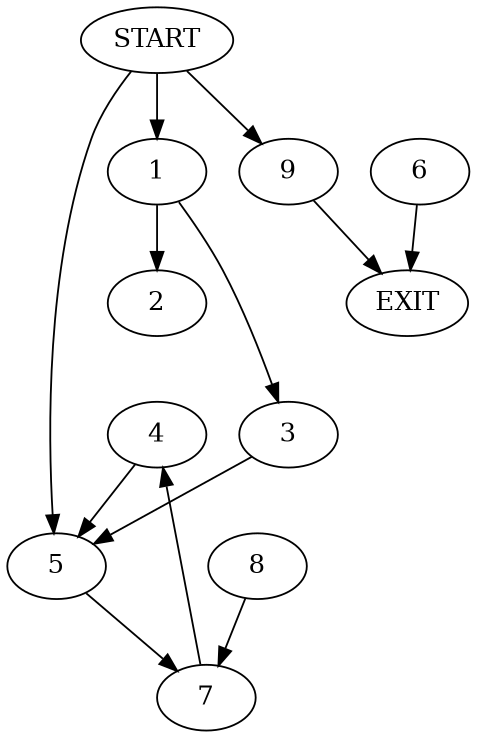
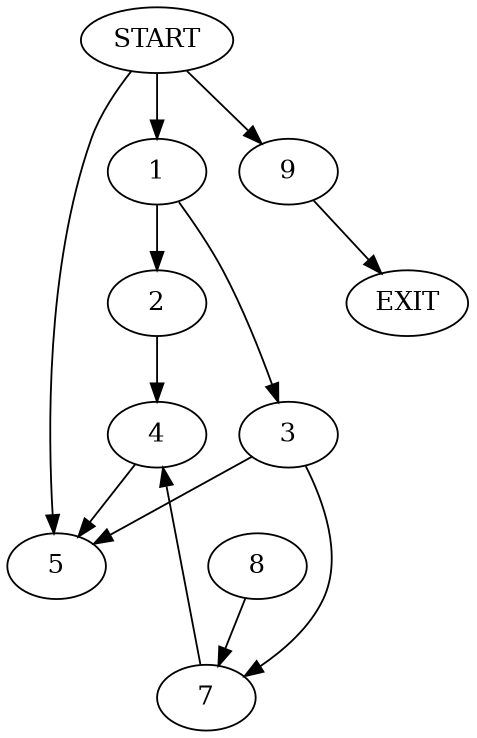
node "6": removed
edge "2" -> "4": added
edge "5" -> "7": now "3" -> "7"
